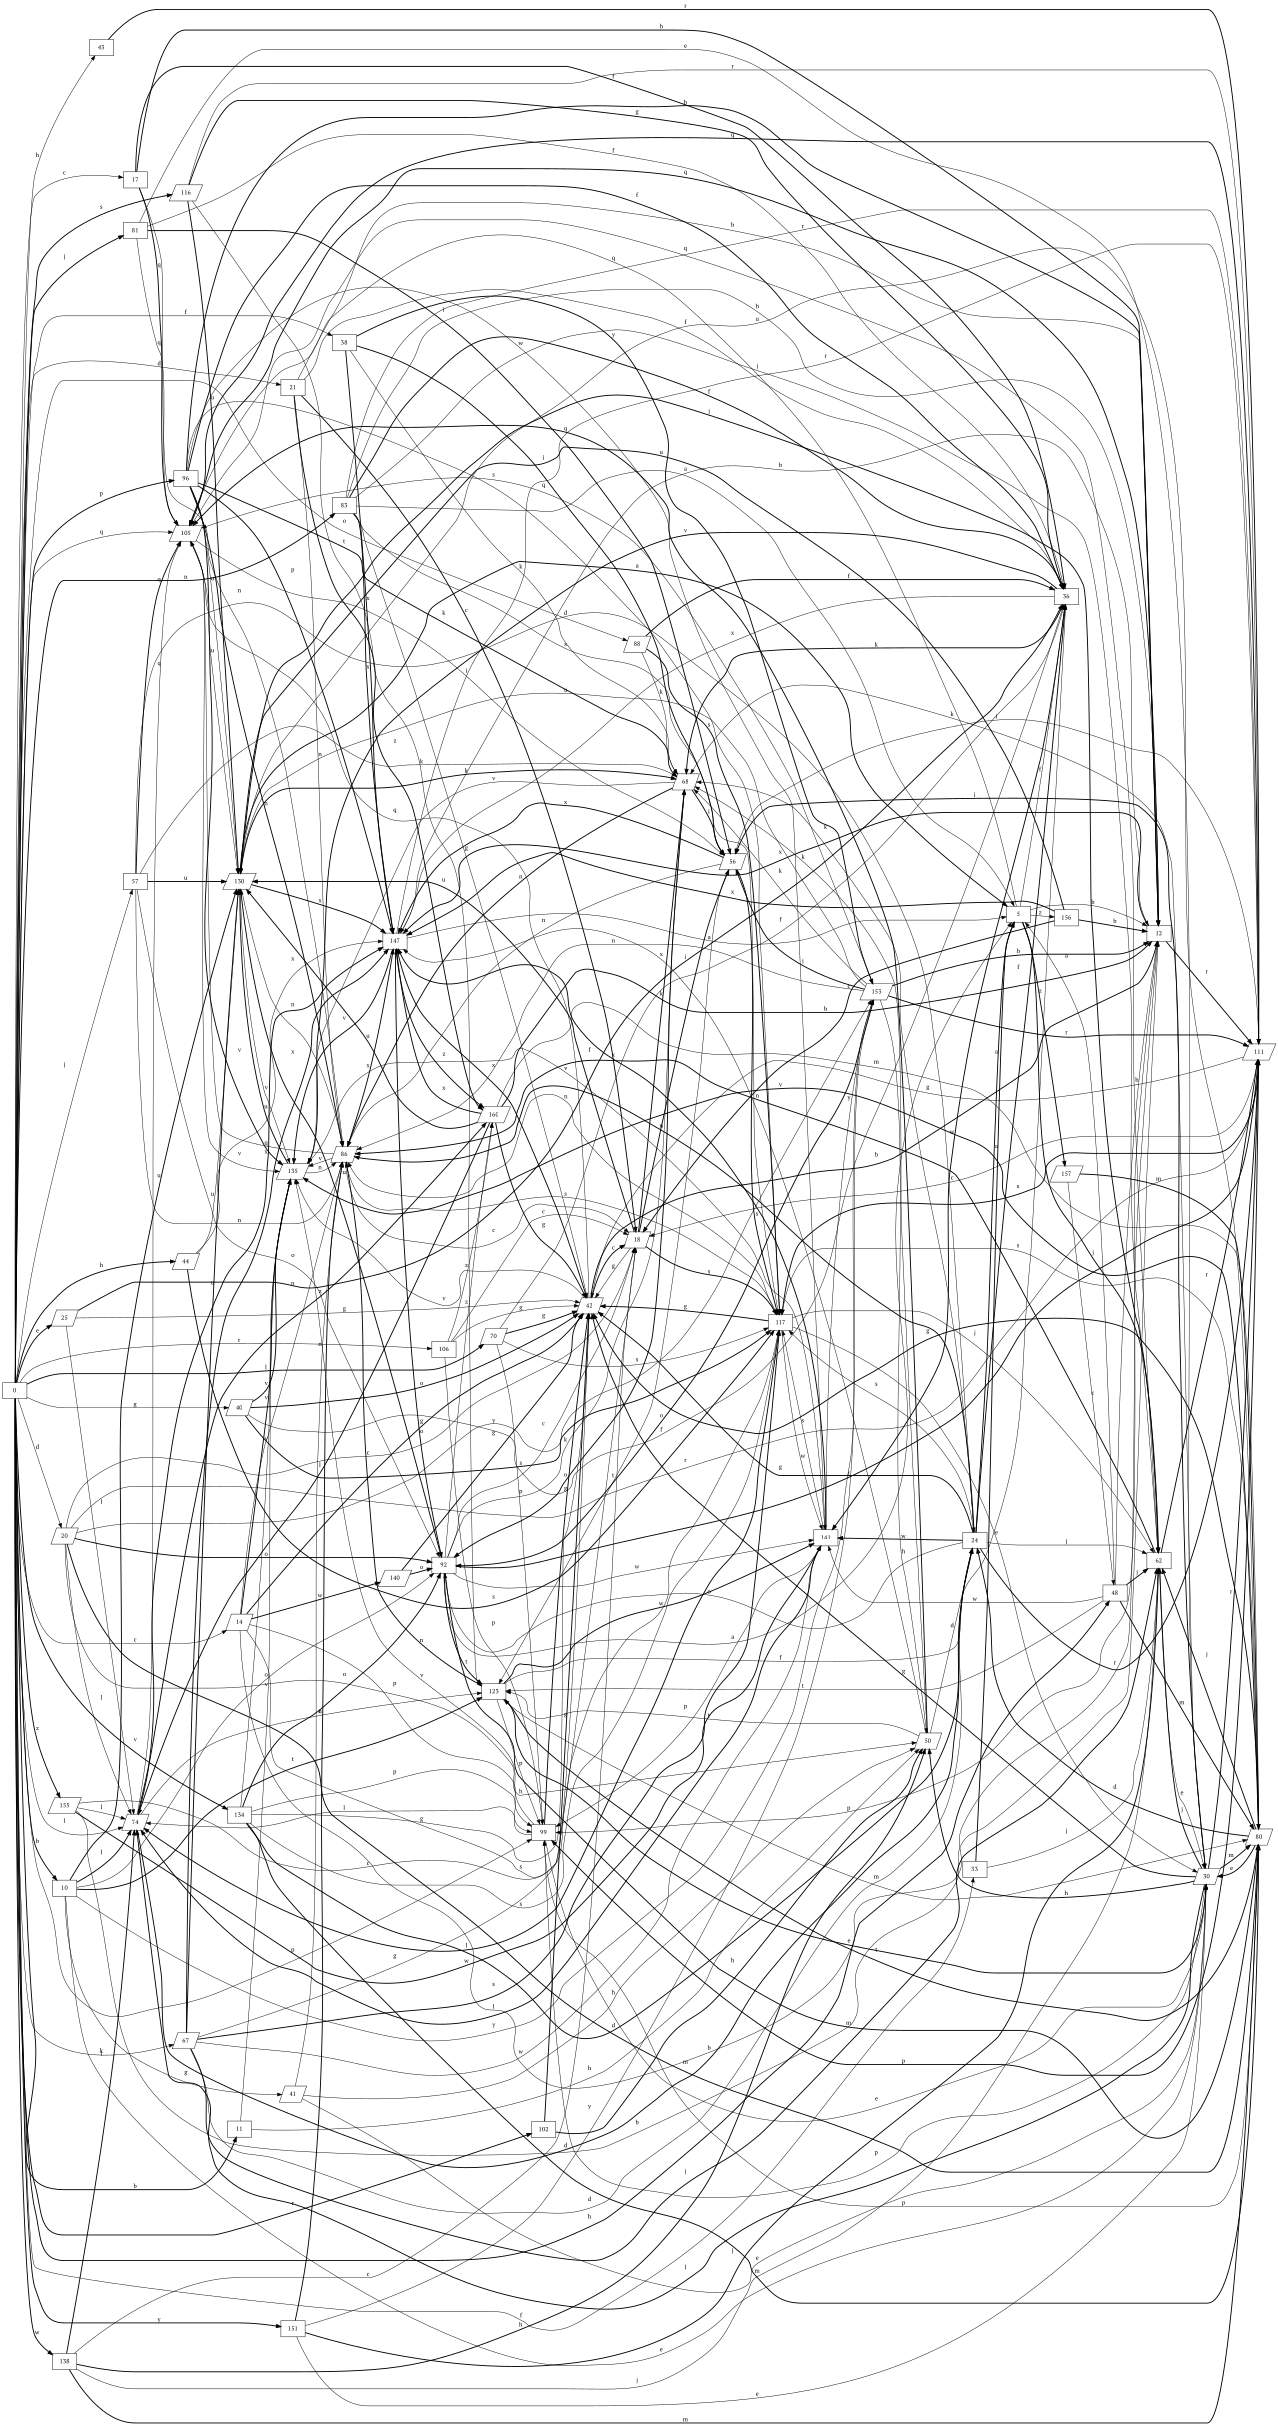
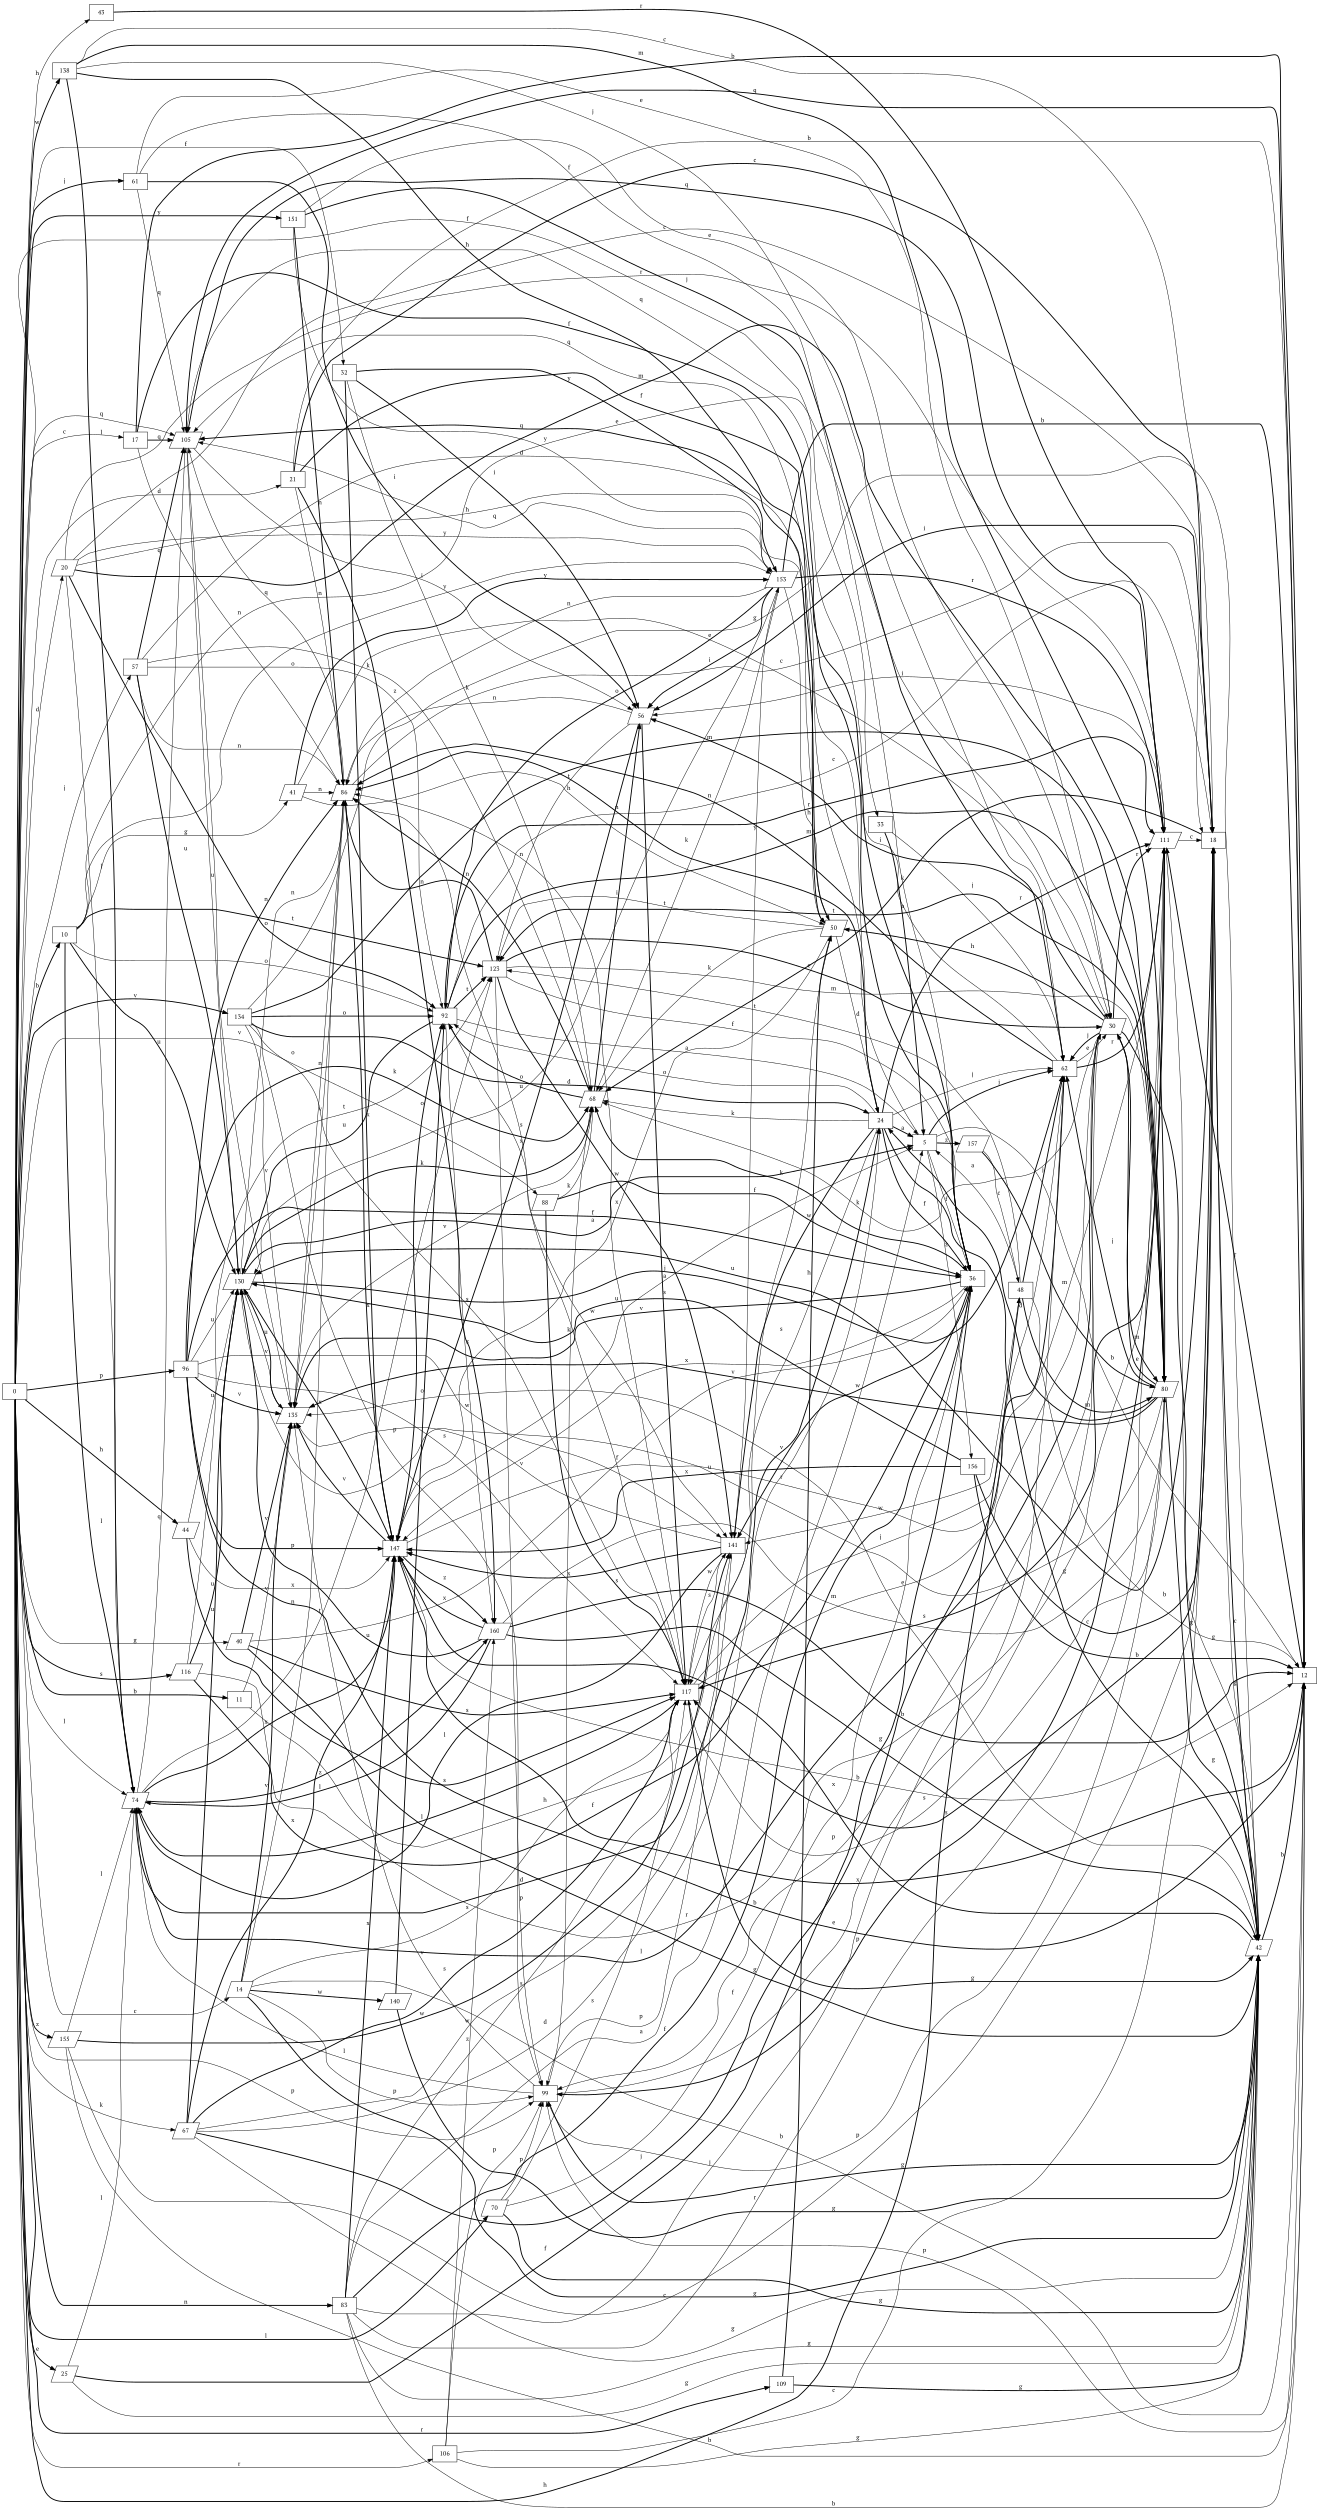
edge "116" -> "36": label "g" -> "f"
node "81": label "81" -> "61"
edge "21" -> "36": style solid -> bold
node "38": label "38" -> "32"
edge "41" -> "153": added, label "y"
edge "42" -> "105": removed, label "q"
edge "92" -> "68": now "99" -> "68"
node "18": shape parallelogram -> box
edge "40" -> "42": label "o" -> "g"
node "102": label "102" -> "109"
